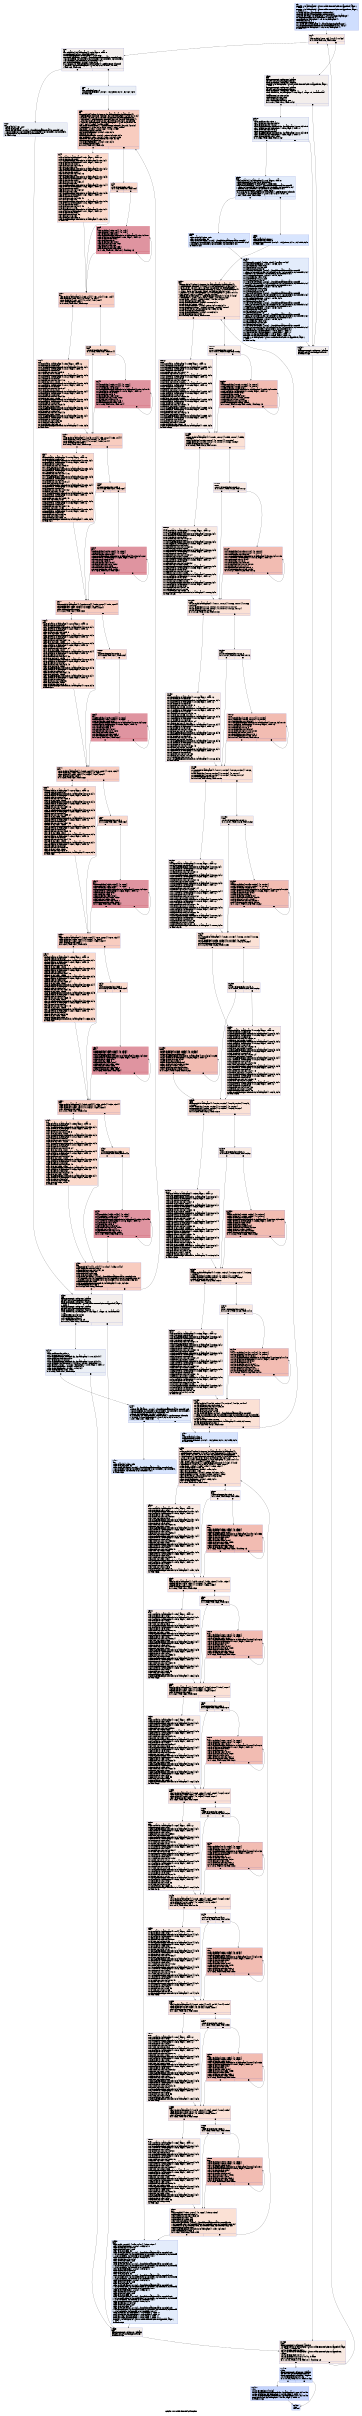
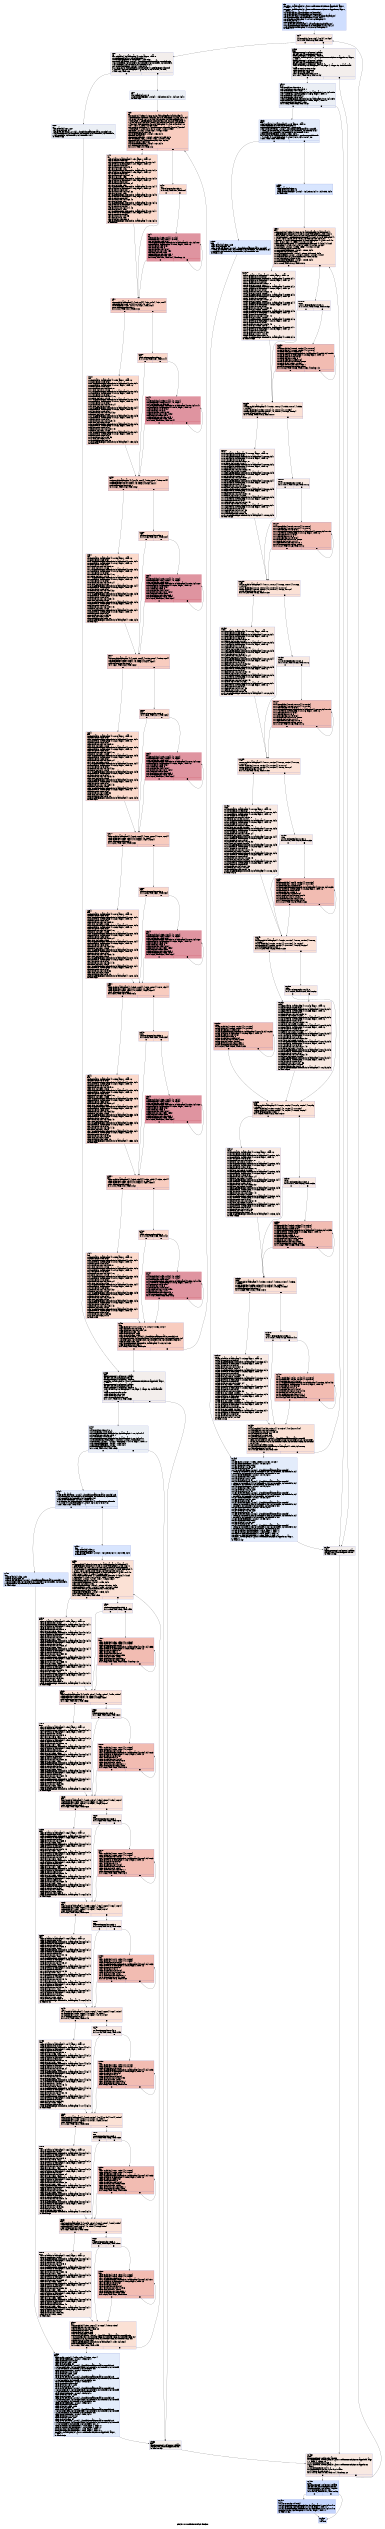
edge "%1423:" -> "%491:": now "%1423:" -> "%1434:"
